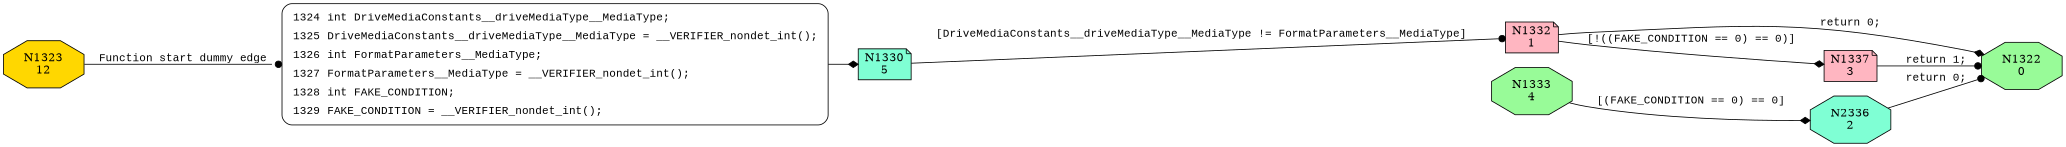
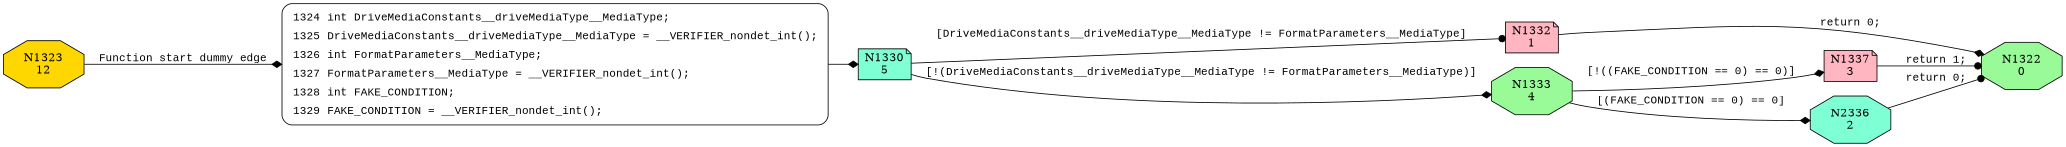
edge "N1332 1" -> "N1337 3": now "N1333 4" -> "N1337 3"
edge "N1323 12" -> "1324": arrowhead dot -> diamond
edge "N1330 5" -> "N1333 4": added, label "[!(DriveMediaConstants__driveMediaType__MediaType != FormatParameters__MediaType)]"
